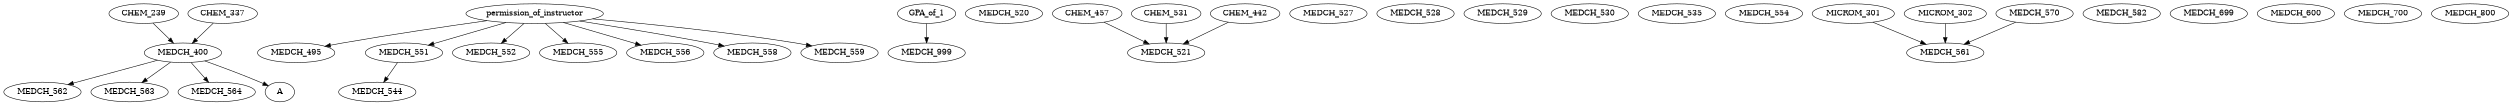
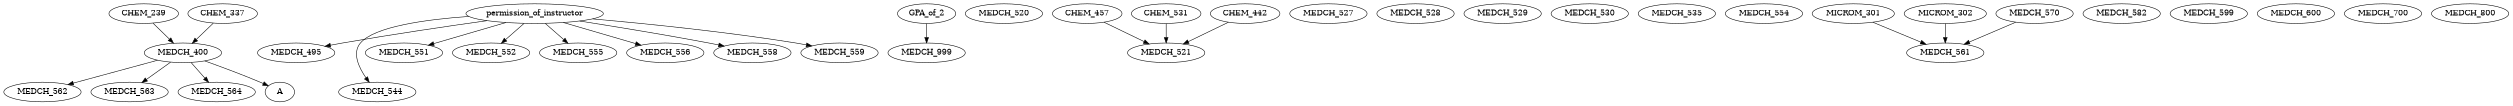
node "GPA_of_1": label "GPA_of_1" -> "GPA_of_2"
node "MEDCH_699": label "MEDCH_699" -> "MEDCH_599"
edge "MEDCH_551" -> "MEDCH_544": now "permission_of_instructor" -> "MEDCH_544"
